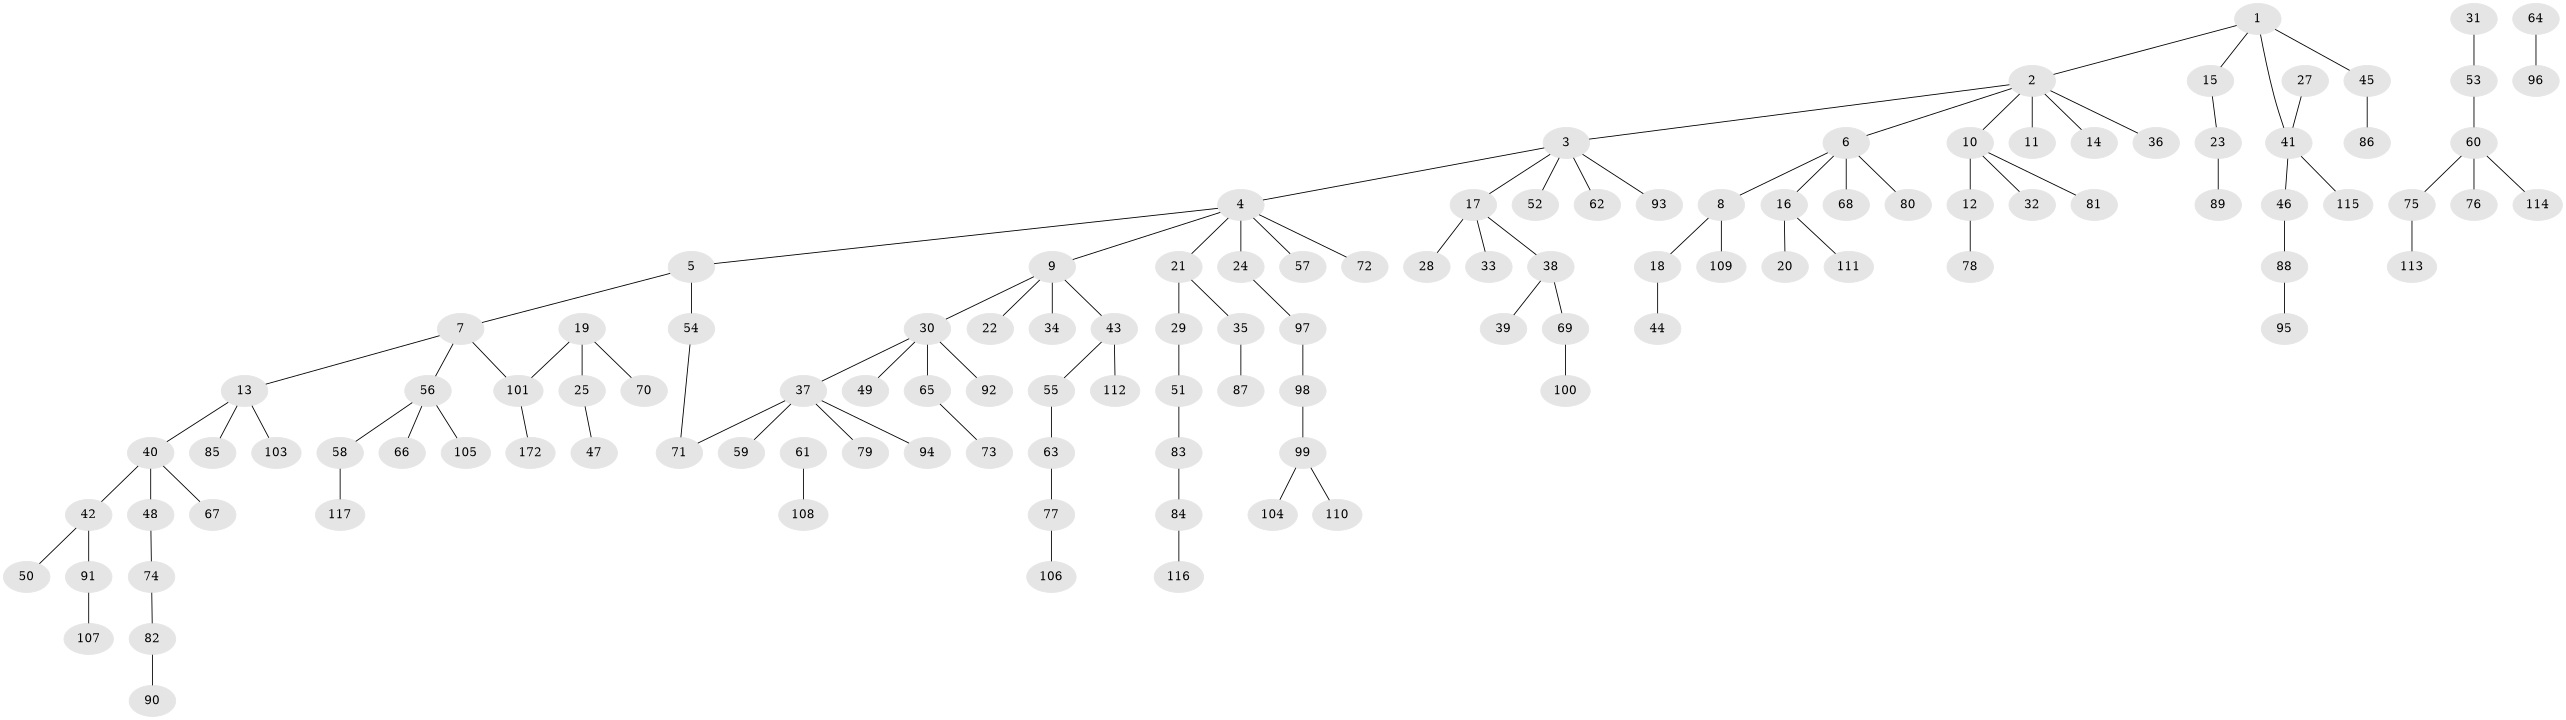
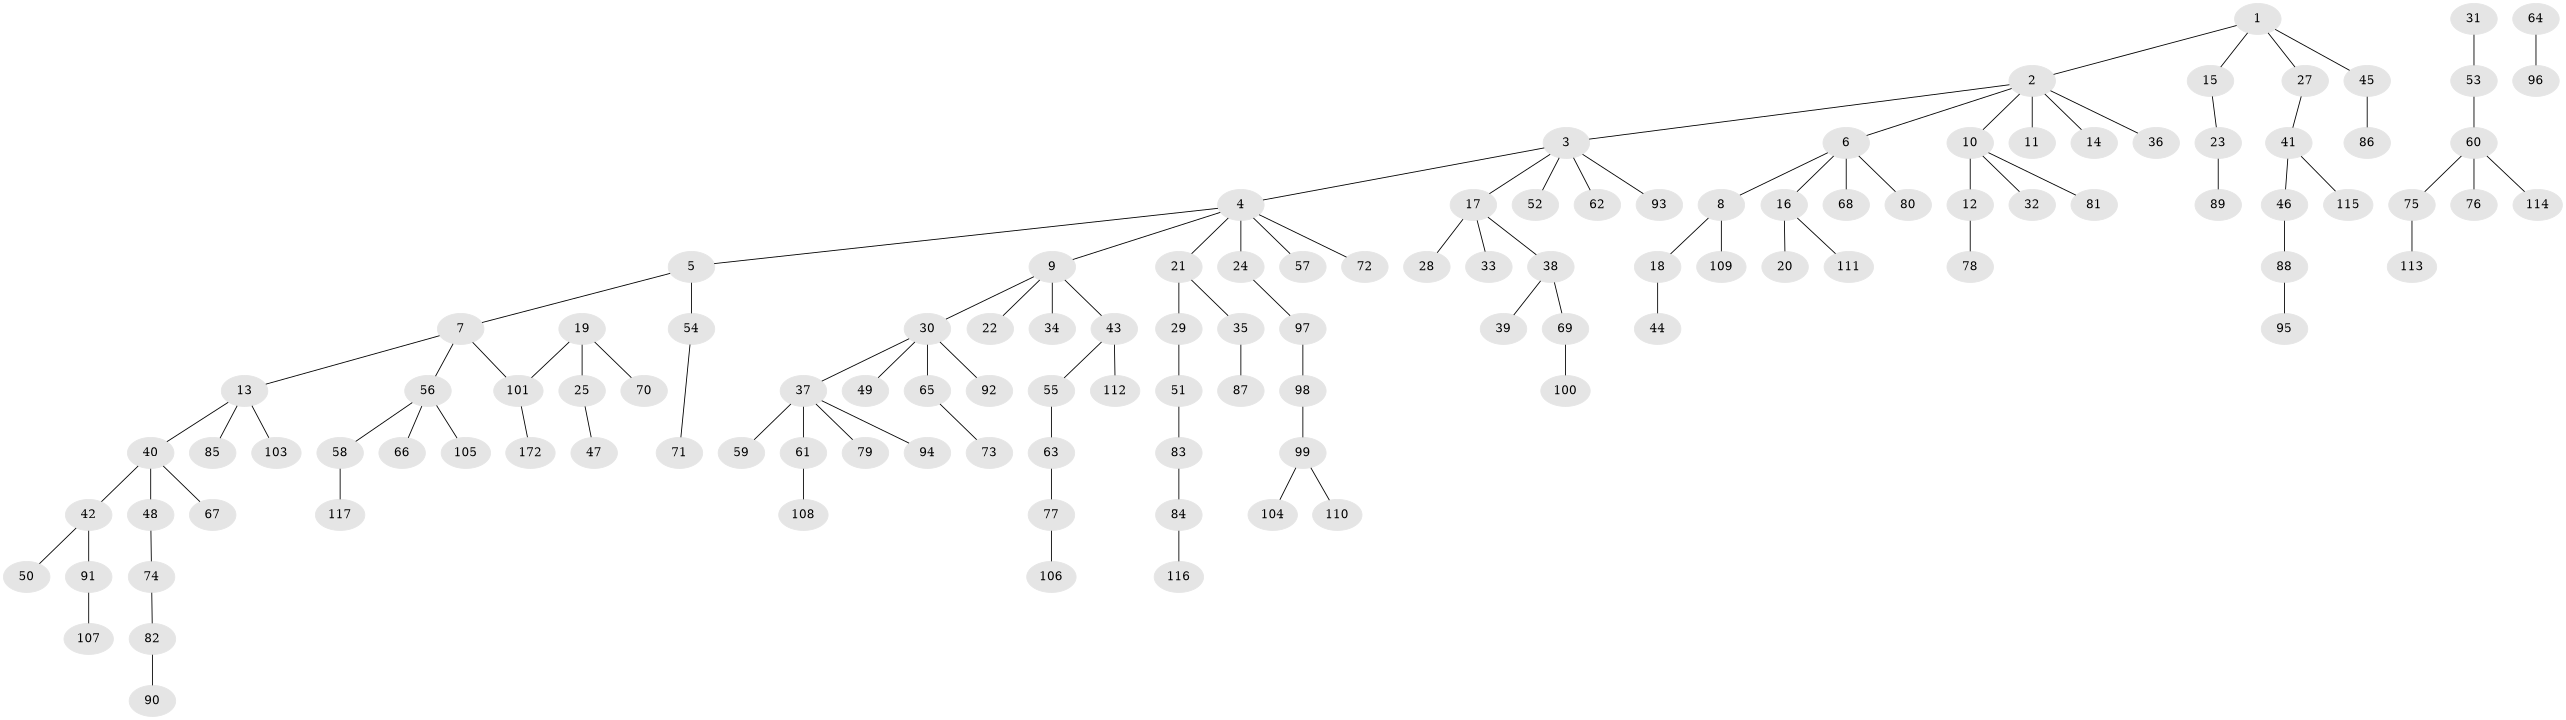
edge "1" -- "41": now "1" -- "27"
edge "37" -- "71": now "37" -- "61"
